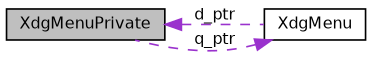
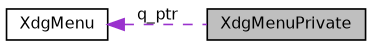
edge "XdgMenu" -> "XdgMenuPrivate": removed, label "d_ptr"
